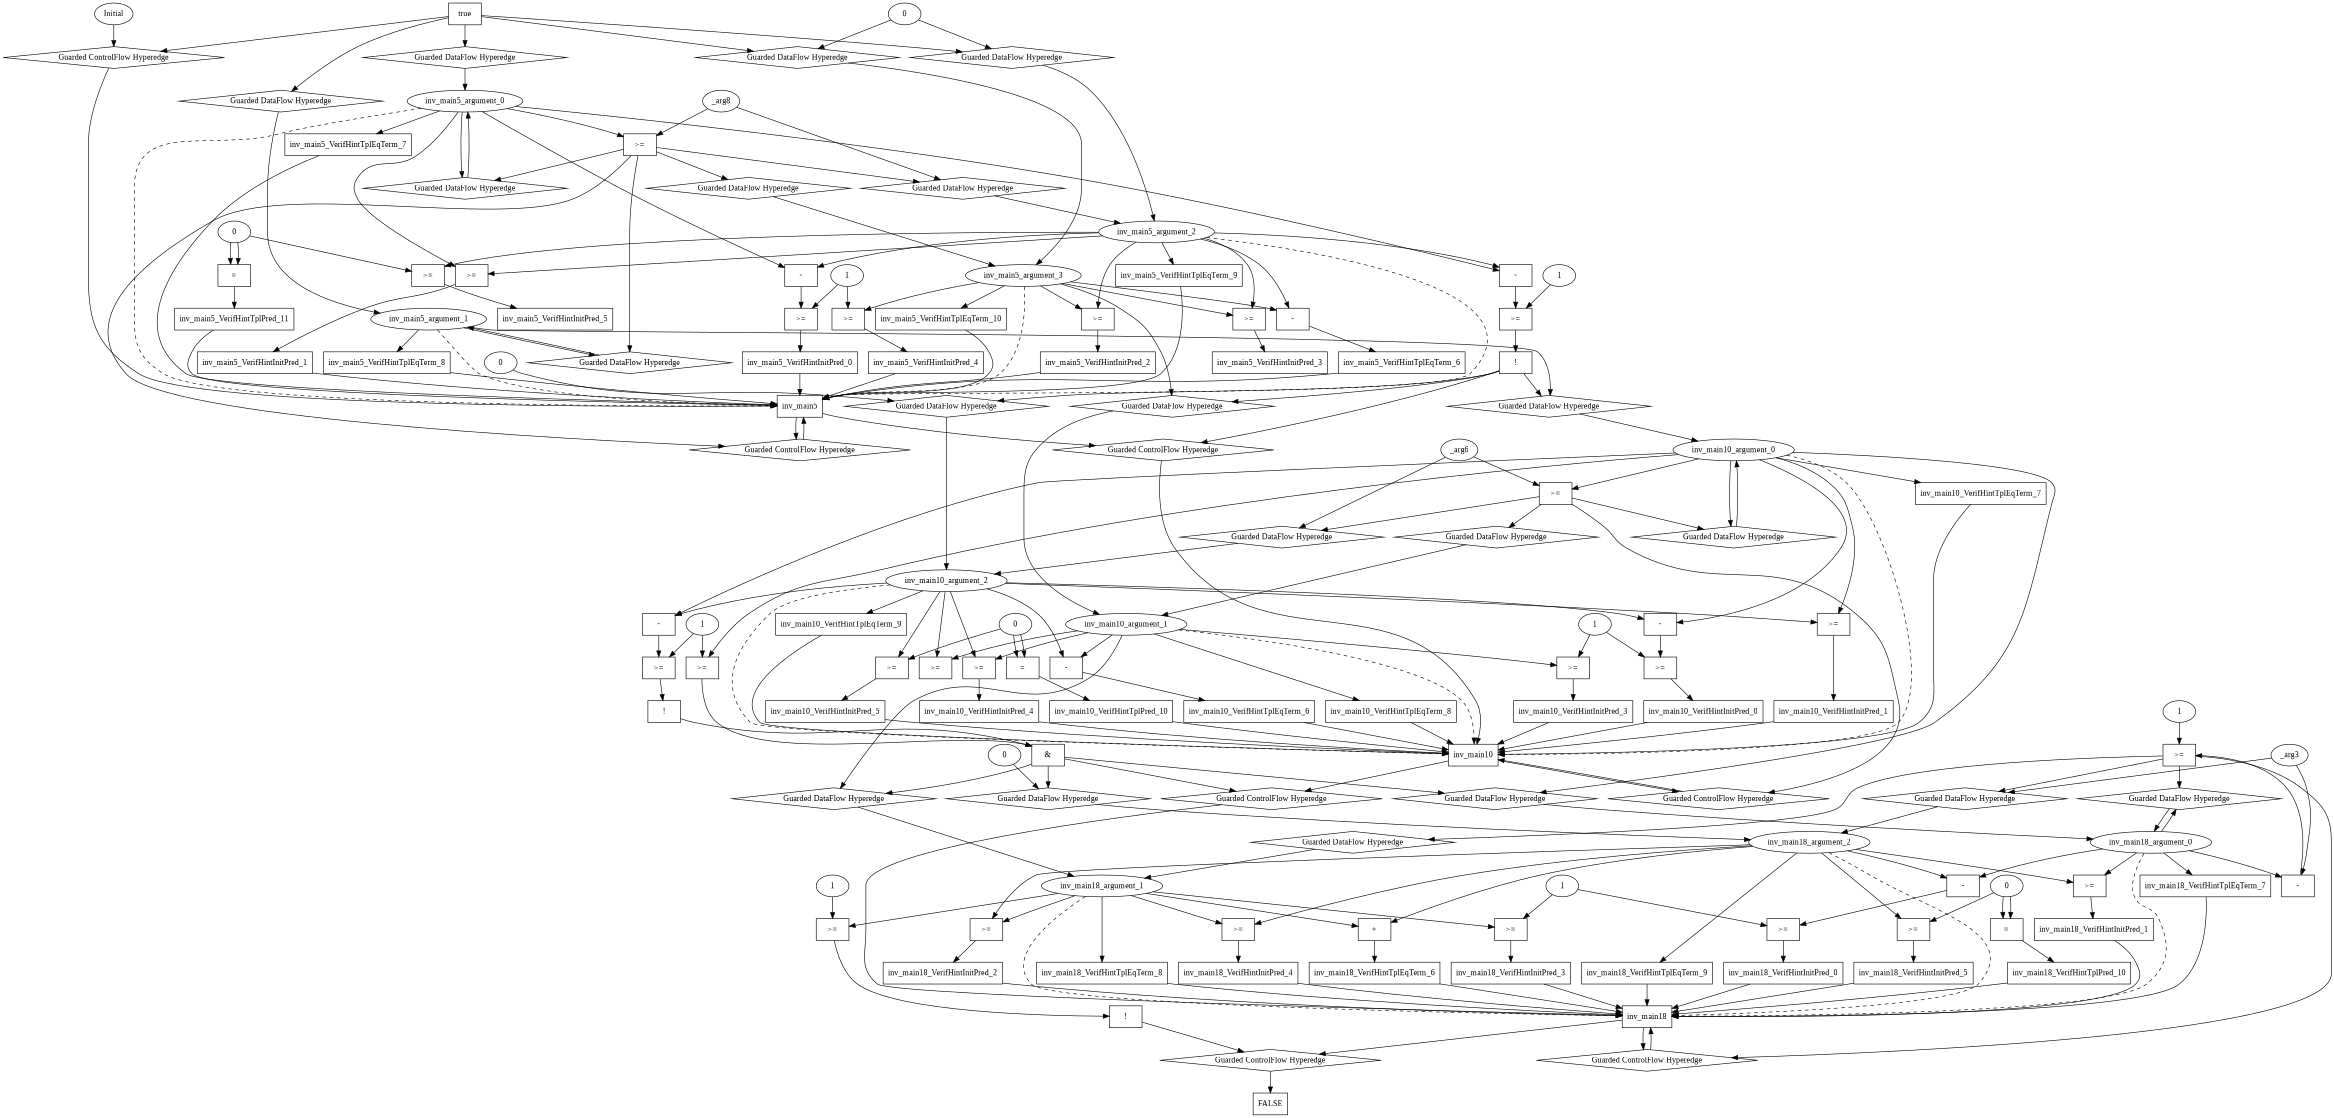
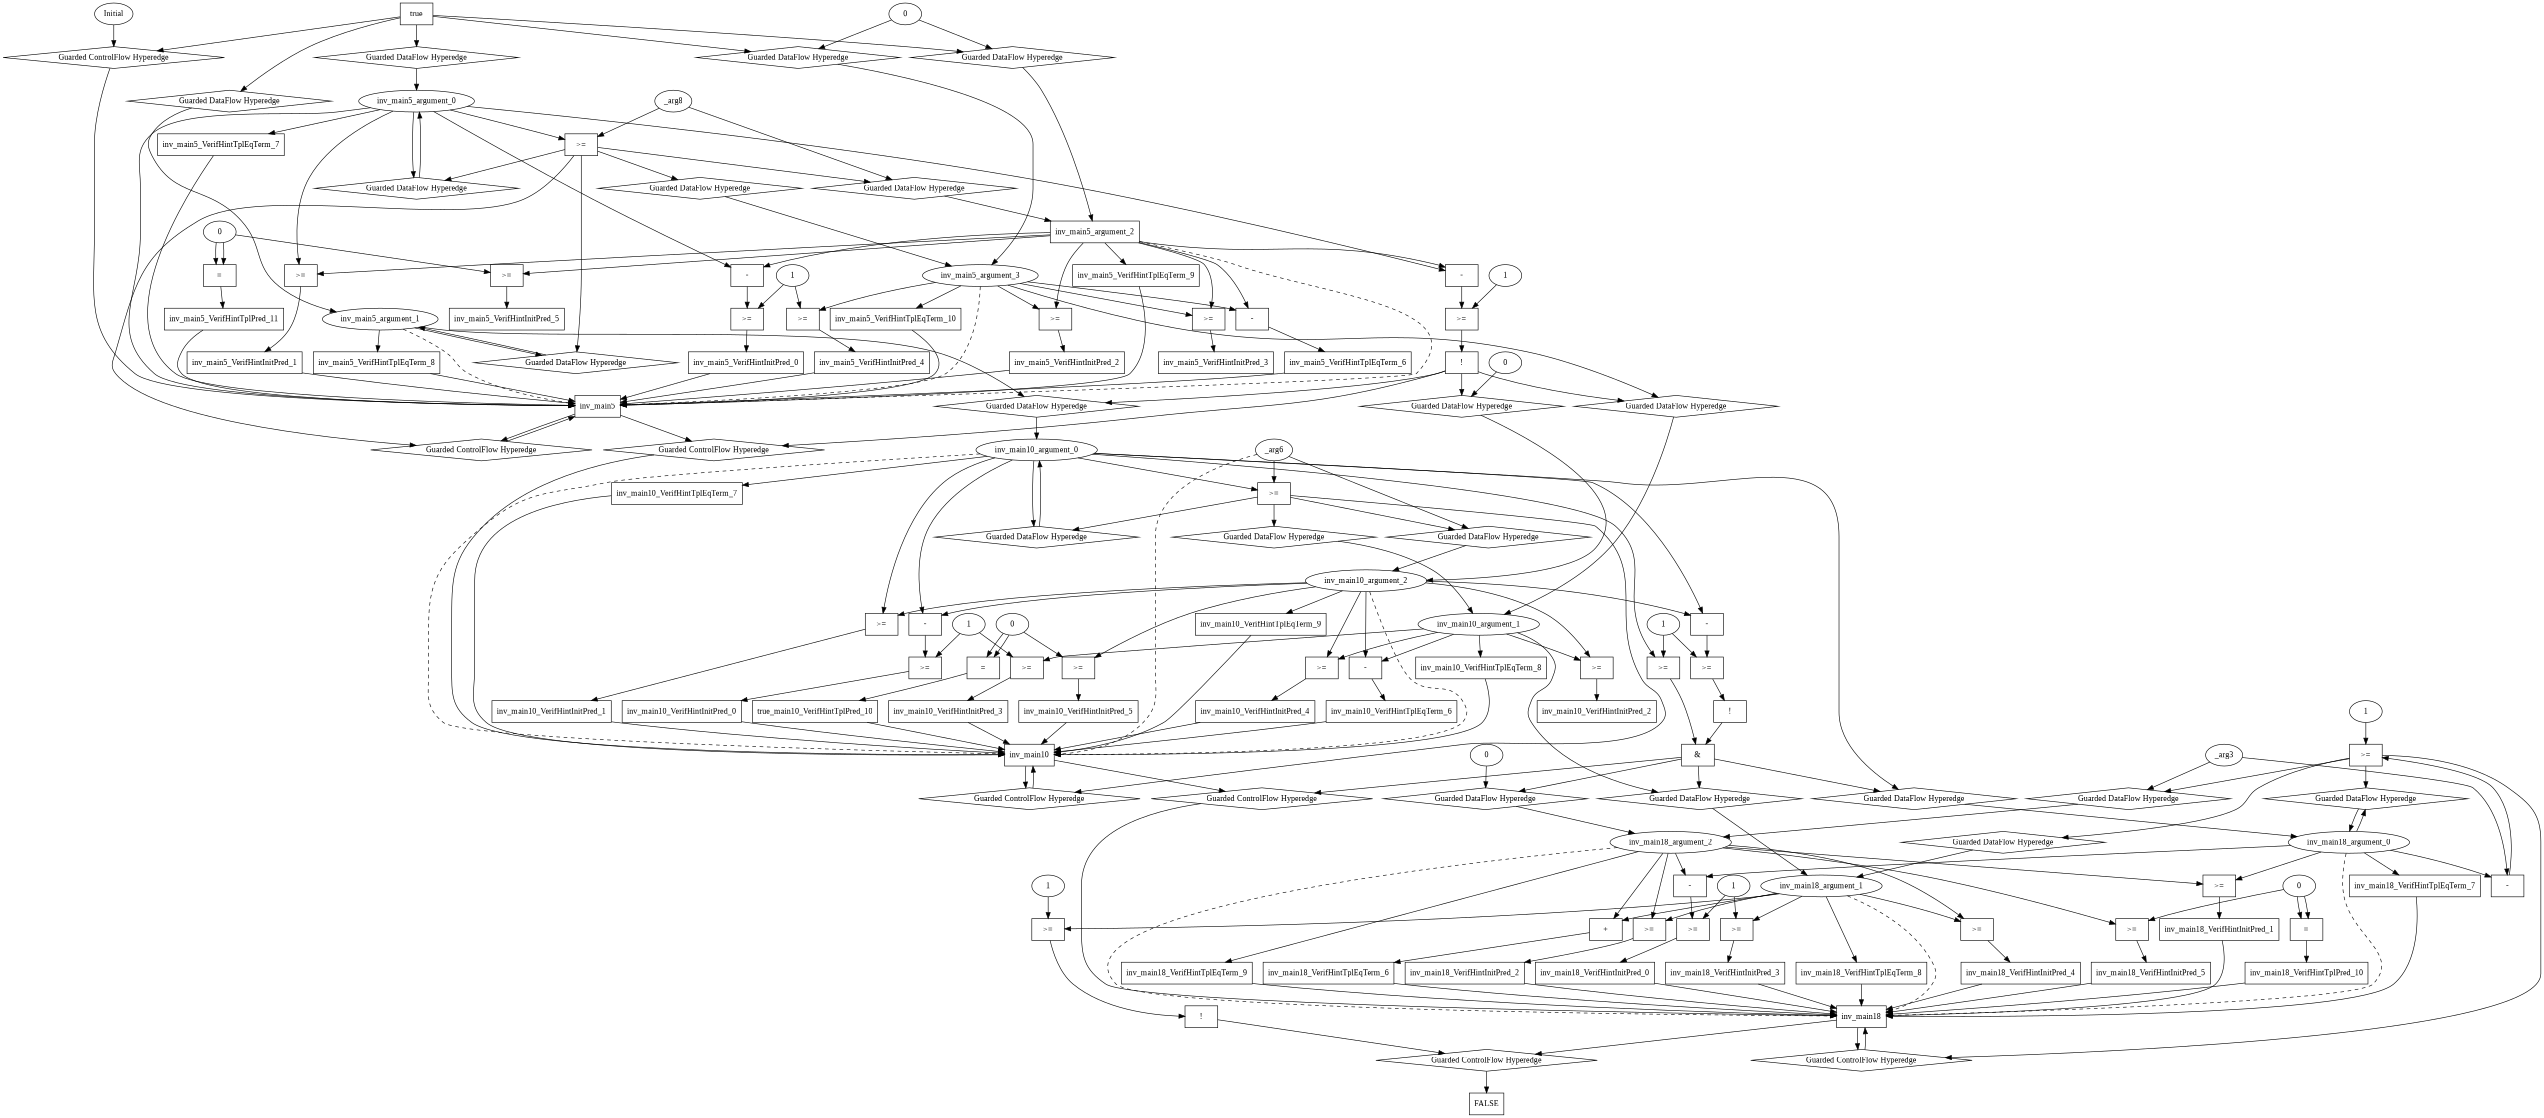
node "inv_main5_argument_2": shape ellipse -> box
edge "inv_main5_argument_0" -> "inv_main5": style dashed -> solid
edge "inv_main10_argument_1" -> "inv_main10": now "_arg6" -> "inv_main10"
node "inv_main10_VerifHintTplPred_10": label "inv_main10_VerifHintTplPred_10" -> "true_main10_VerifHintTplPred_10"
node "inv_main10_VerifHintInitPred_2": added
